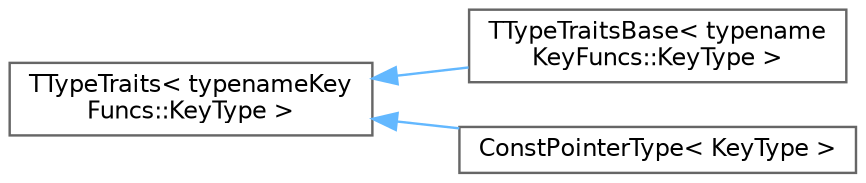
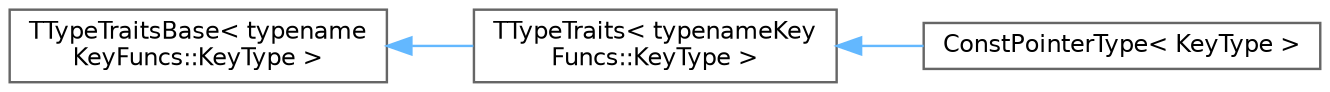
edge "TTypeTraitsBase< typename KeyFuncs::KeyType >" -> "TTypeTraits< typenameKey Funcs::KeyType >": reversed
